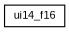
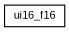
node "ui14_f16": label "ui14_f16" -> "ui16_f16"
